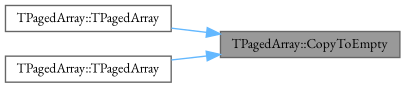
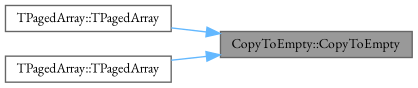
node "TPagedArray::CopyToEmpty": label "TPagedArray::CopyToEmpty" -> "CopyToEmpty::CopyToEmpty"
